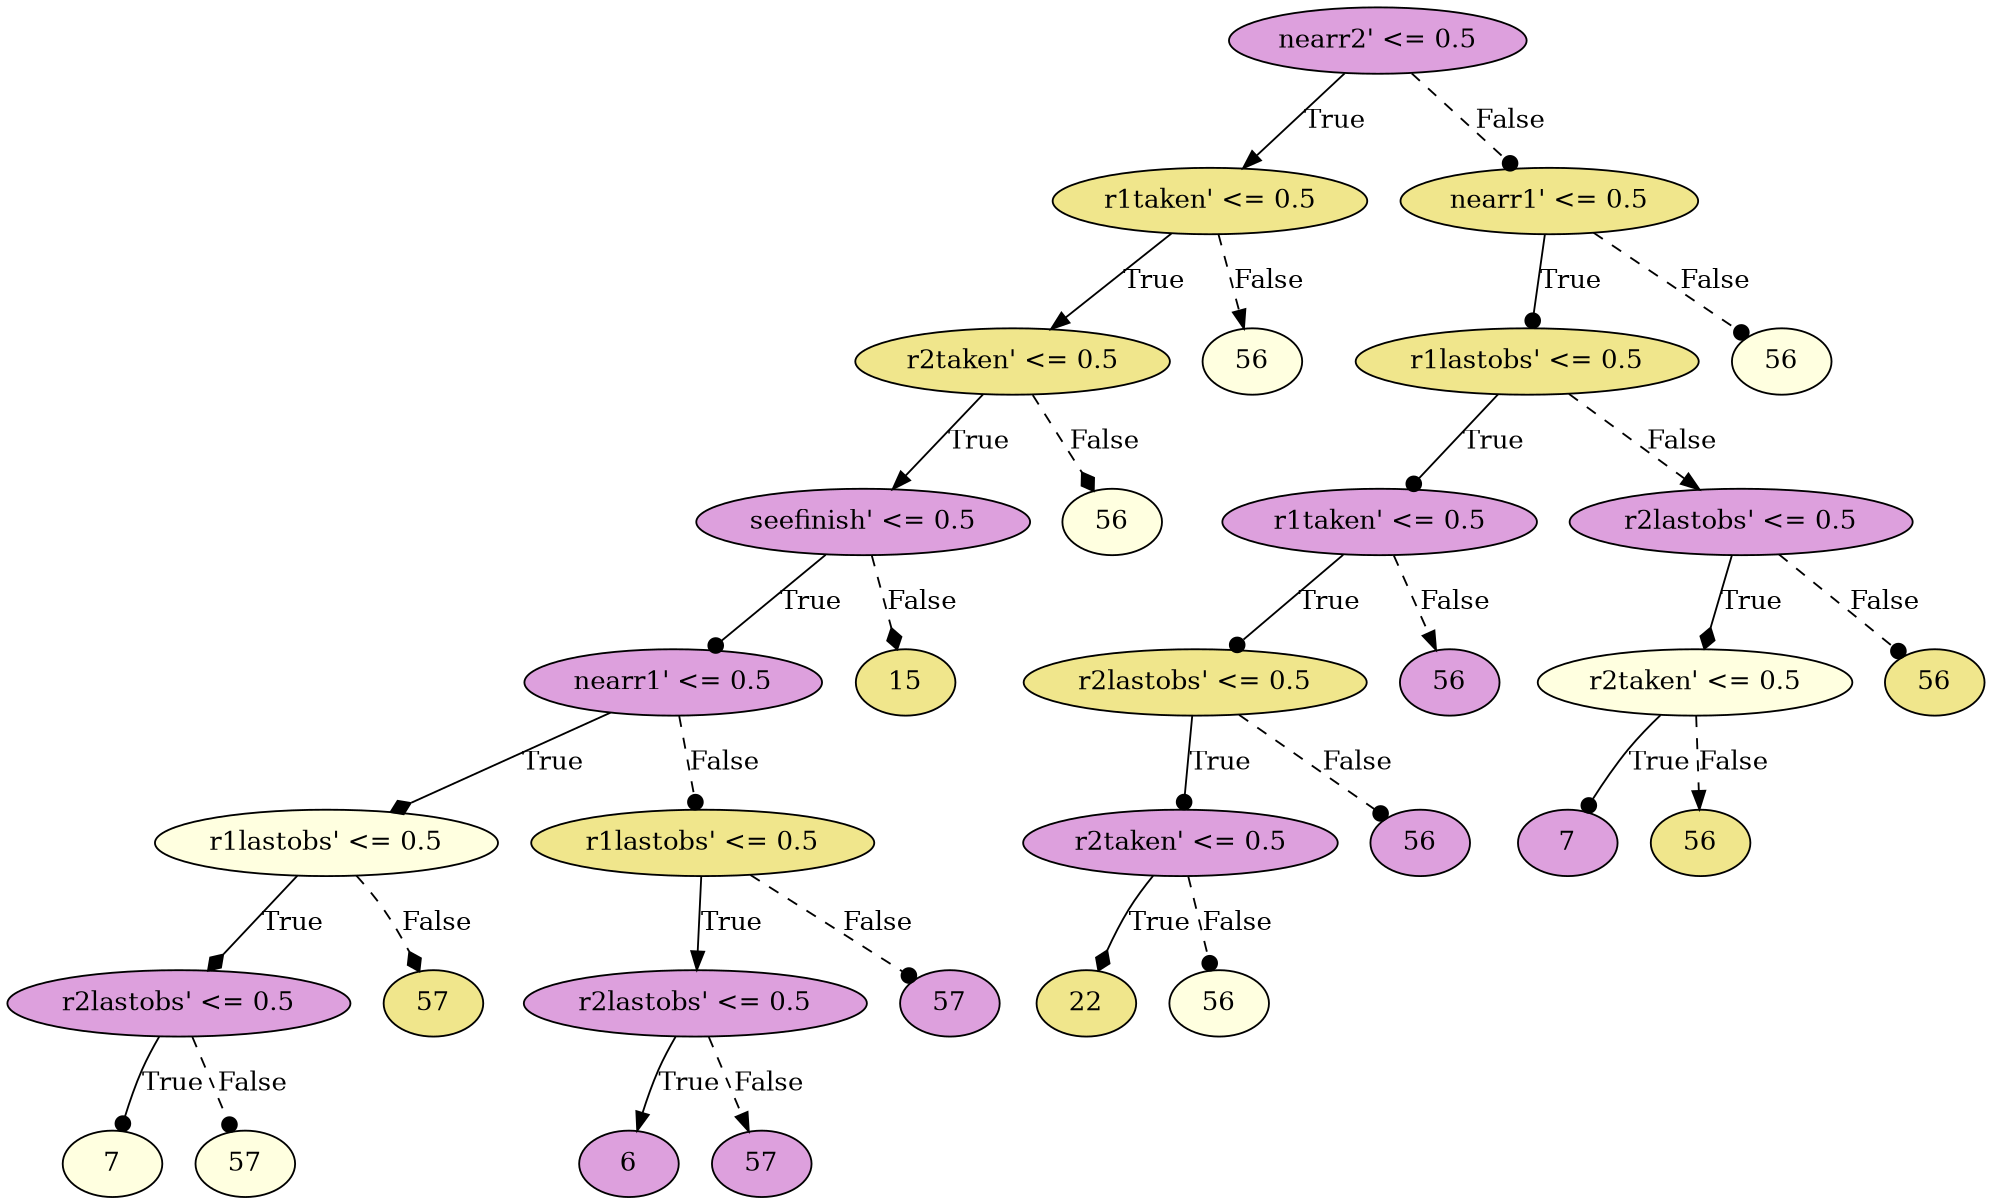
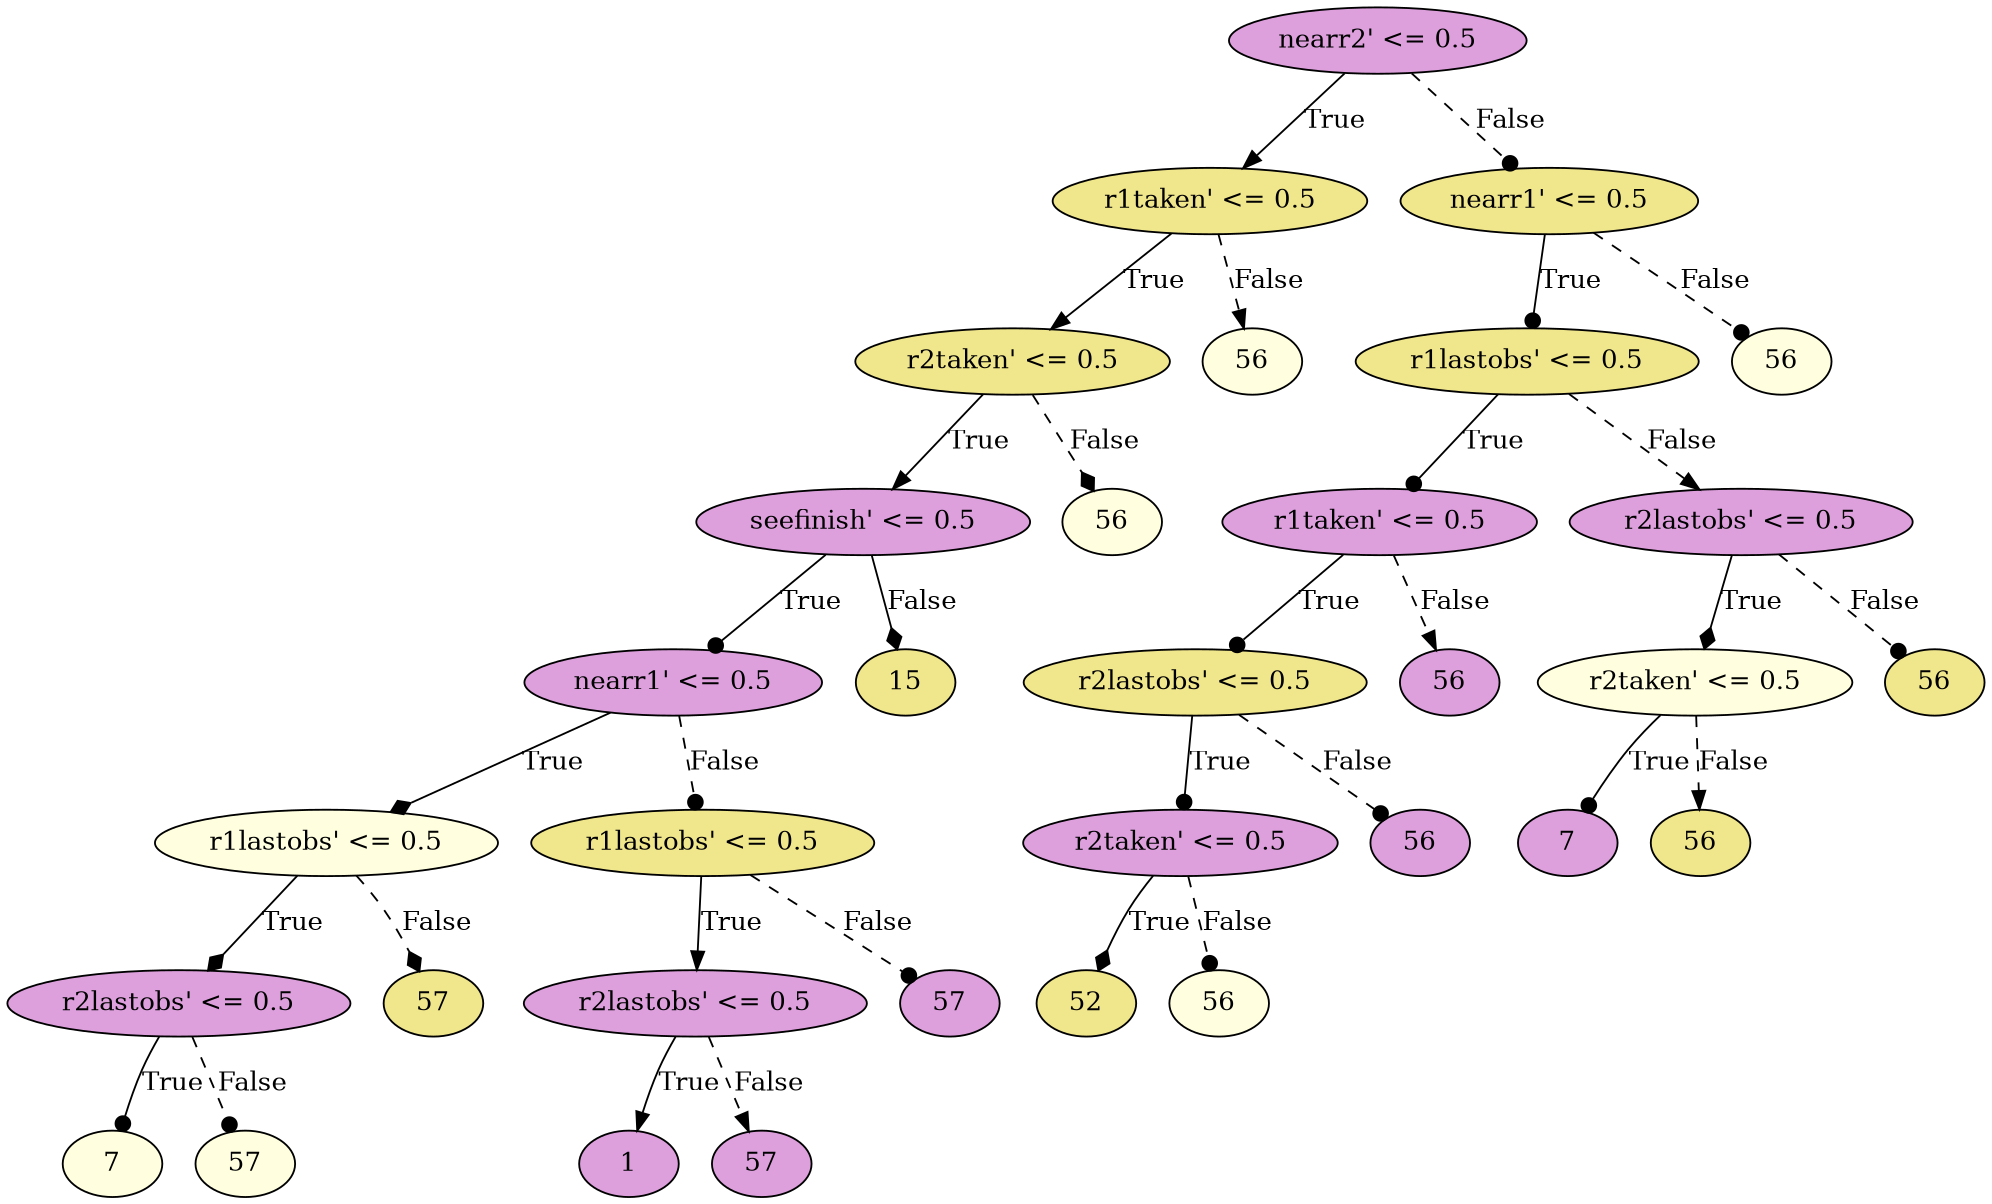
edge "seefinish' <= 0.5" -> "15": style dashed -> solid
node "22": label "22" -> "52"
node "6": label "6" -> "1"
